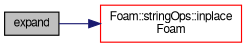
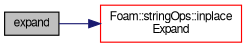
node "Foam::stringOps::inplace Foam": label "Foam::stringOps::inplace Foam" -> "Foam::stringOps::inplace Expand"
